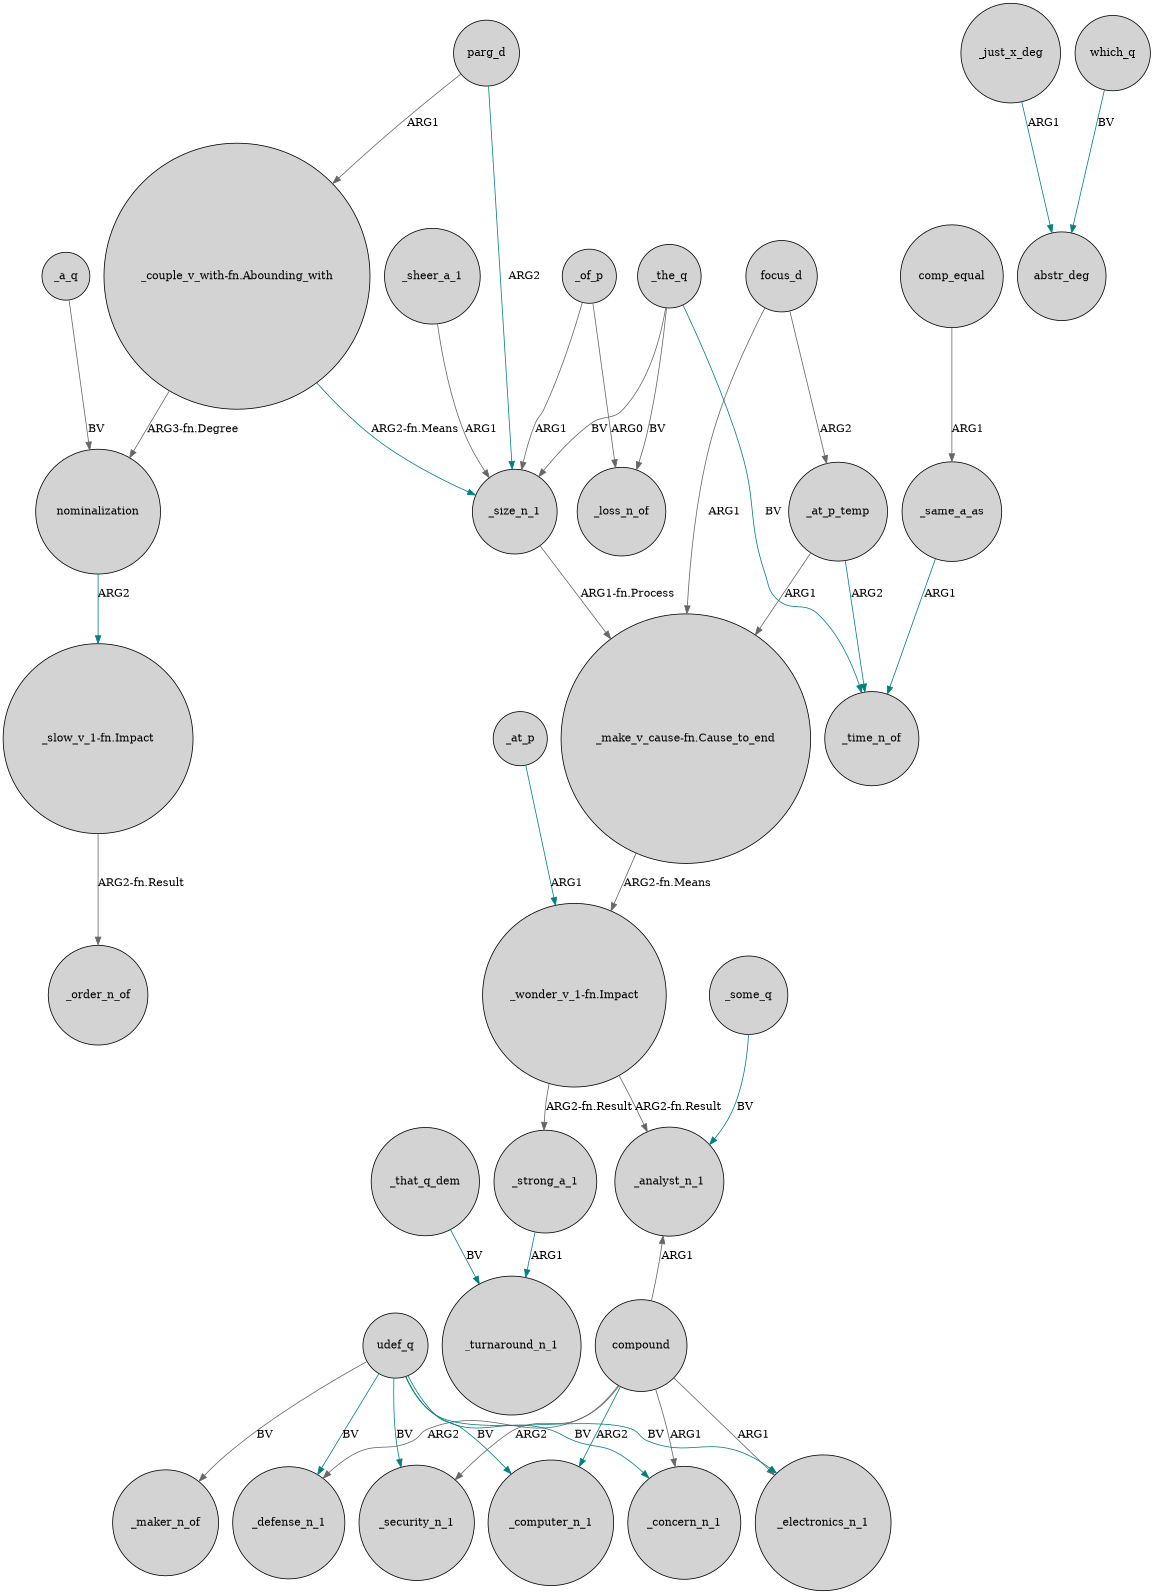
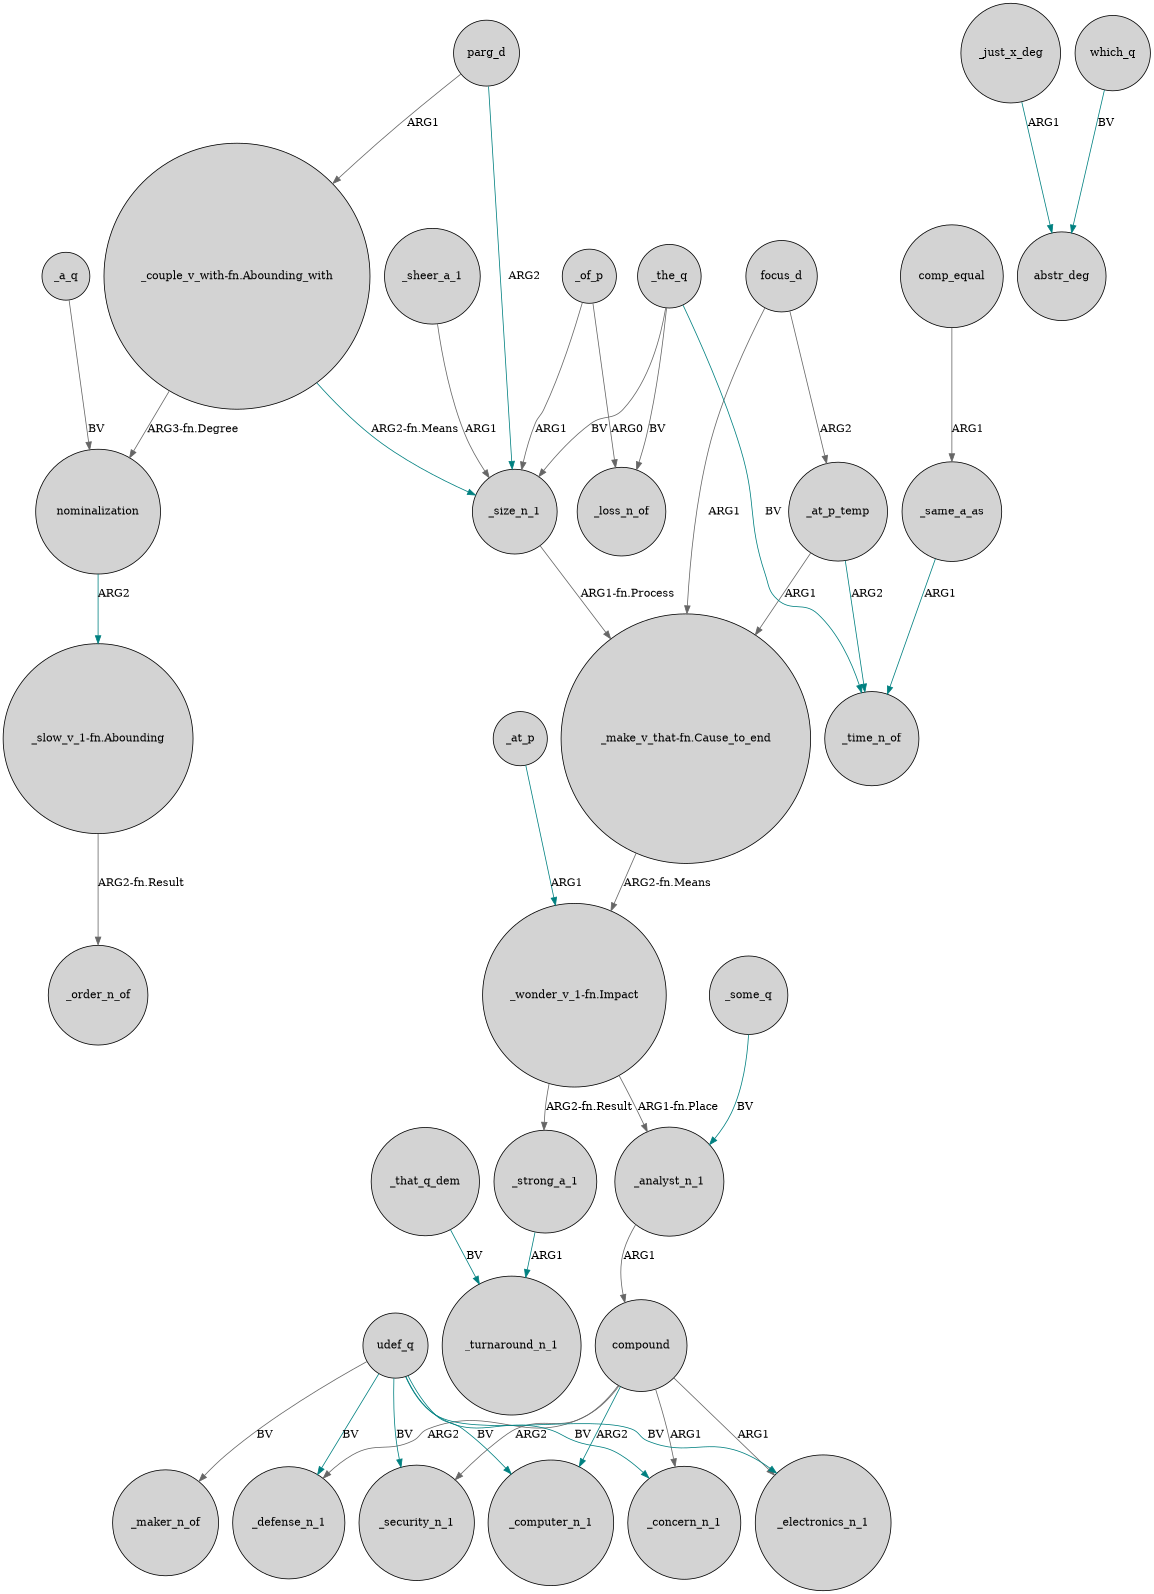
node "_slow_v_1-fn.Impact": label "_slow_v_1-fn.Impact" -> "_slow_v_1-fn.Abounding"
node "_make_v_cause-fn.Cause_to_end": label "_make_v_cause-fn.Cause_to_end" -> "_make_v_that-fn.Cause_to_end"
edge "_wonder_v_1-fn.Impact" -> "_analyst_n_1": label "ARG2-fn.Result" -> "ARG1-fn.Place"
edge "compound" -> "_analyst_n_1": reversed
